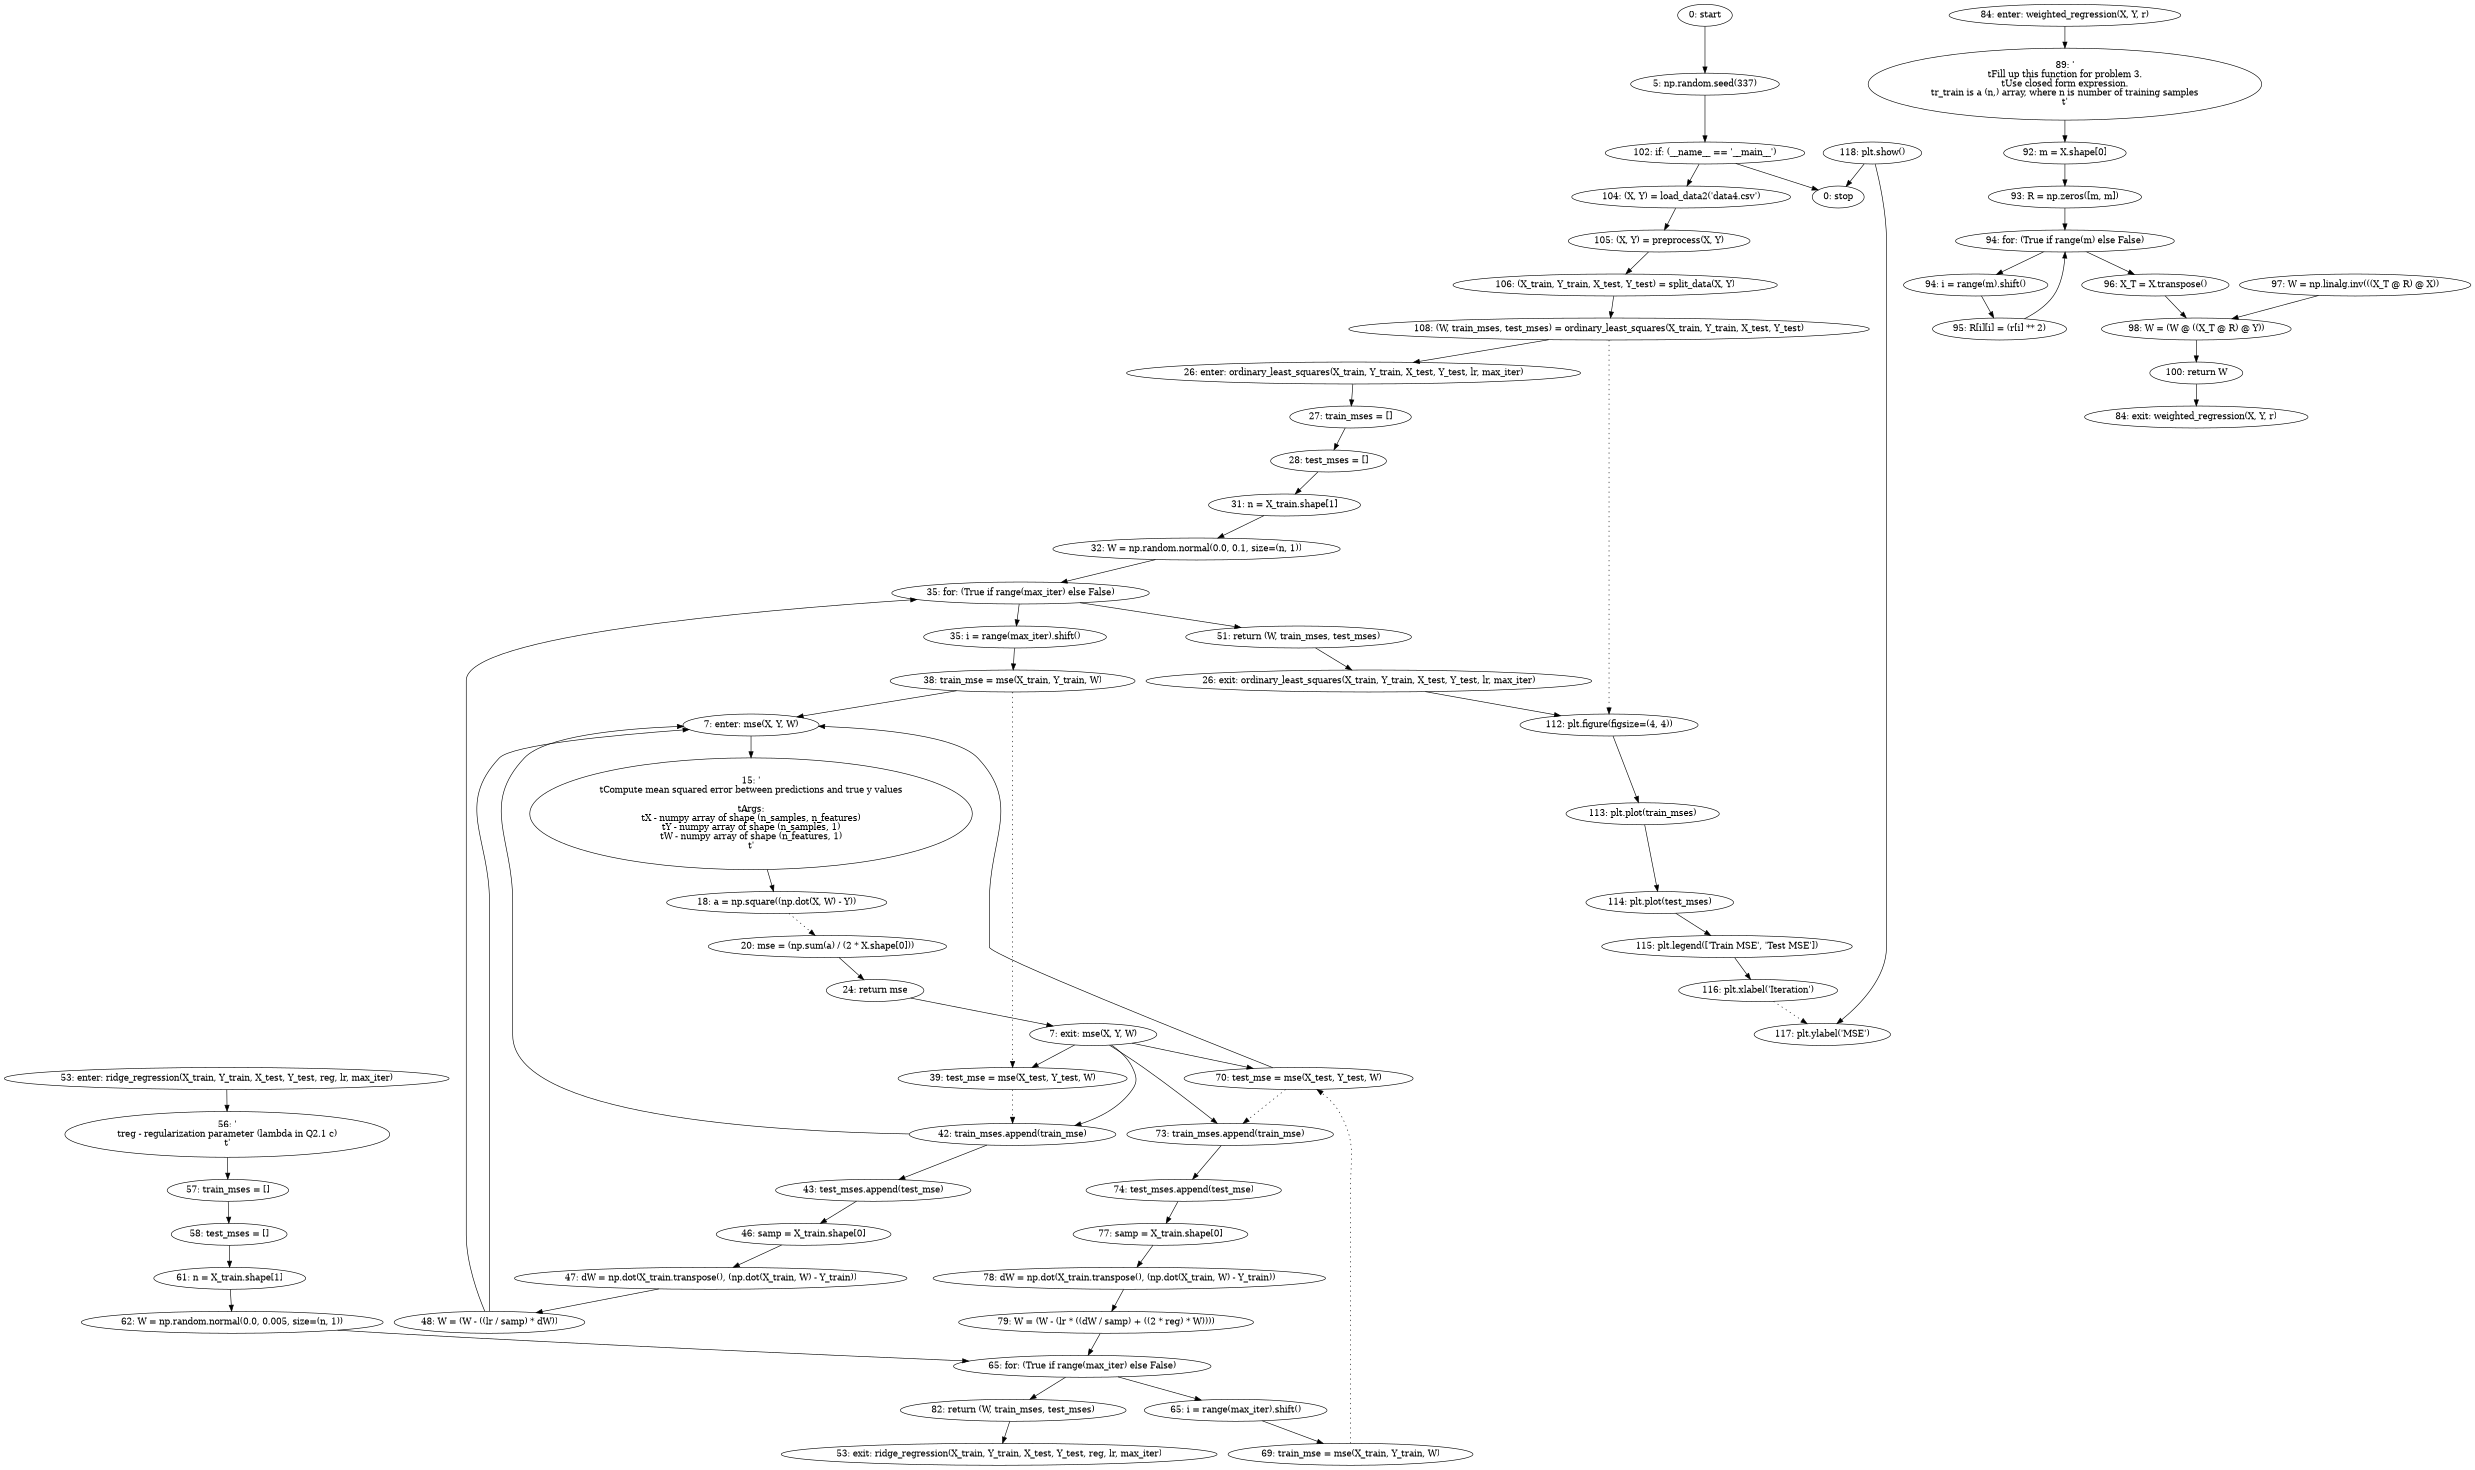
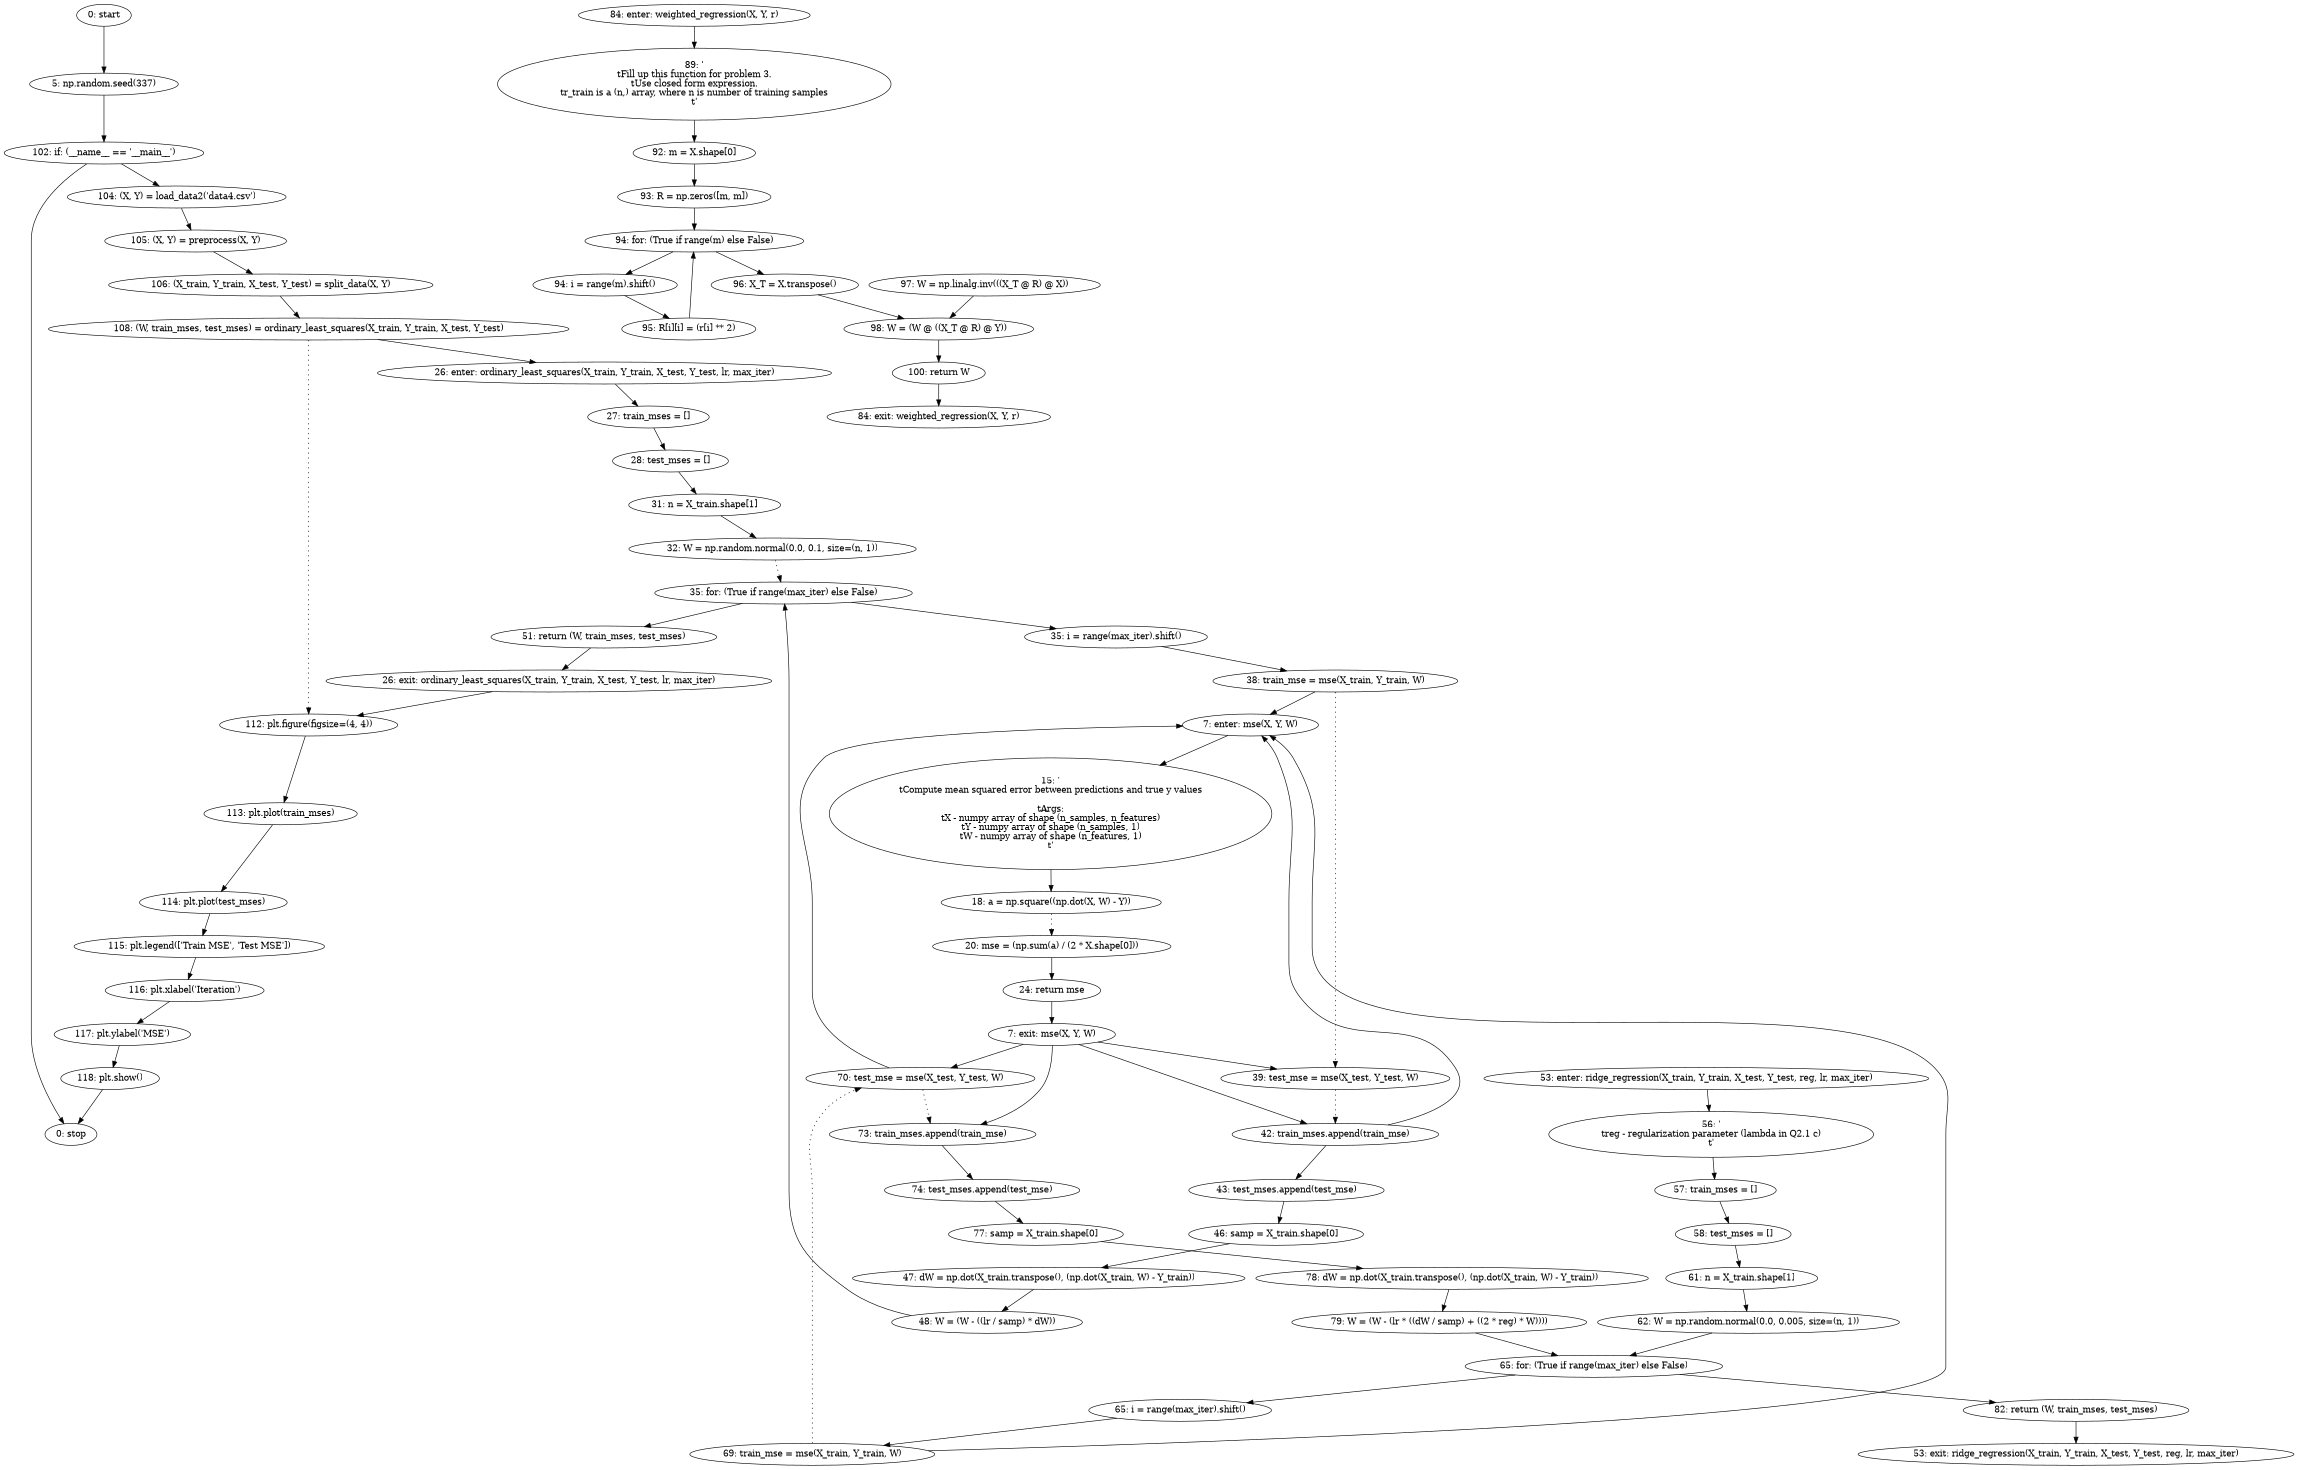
edge "32: W = np.random.normal(0.0, 0.1, size=(n, 1))" -> "35: for: (True if range(max_iter) else False)": style solid -> dotted
edge "118: plt.show()" -> "117: plt.ylabel('MSE')": reversed
edge "48: W = (W - ((lr / samp) * dW))" -> "7: enter: mse(X, Y, W)": now "69: train_mse = mse(X_train, Y_train, W)" -> "7: enter: mse(X, Y, W)"
edge "116: plt.xlabel('Iteration')" -> "117: plt.ylabel('MSE')": style dotted -> solid
